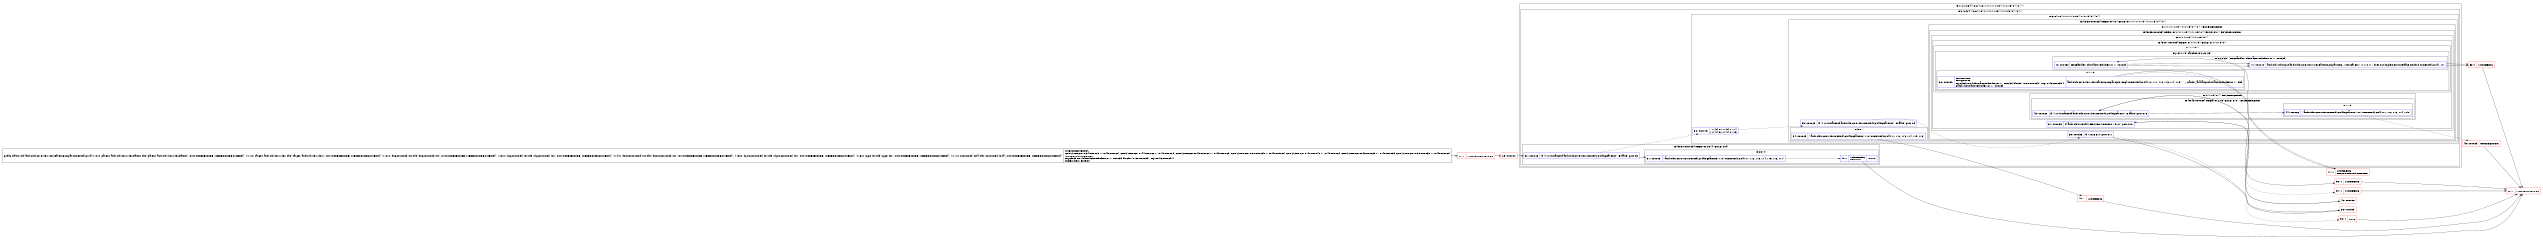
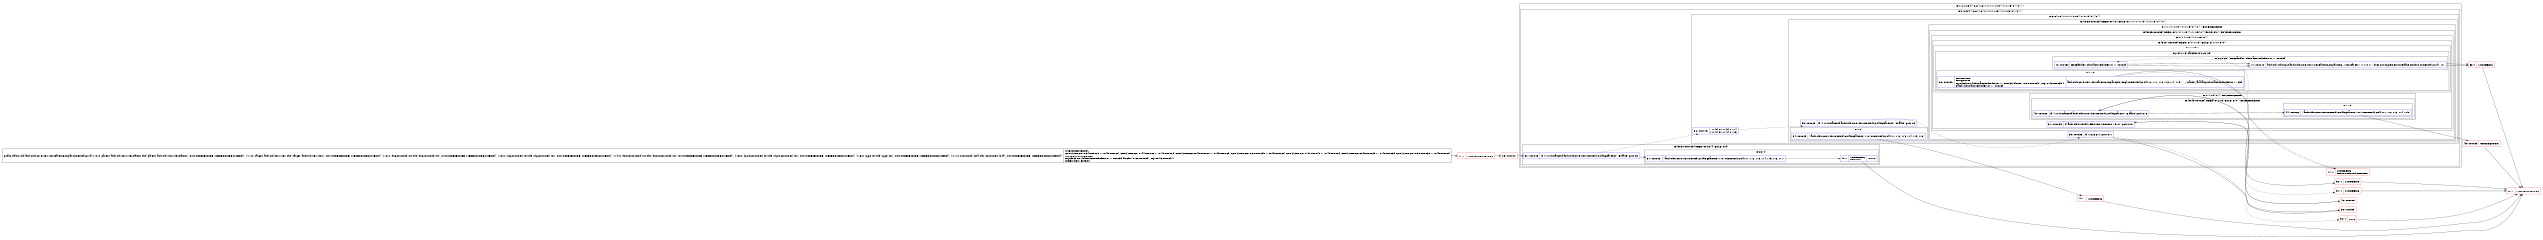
edge "47: ?" -> "40: 0x003f": style solid -> dashed
edge "44: 0x0062" -> "45: 0x006d": style dashed -> solid
cluster "R(5:8)": label "R(5:8)" -> "R(1:8)"
